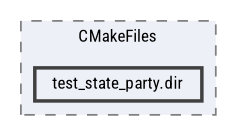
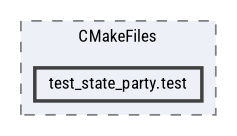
node "test_state_party.dir": label "test_state_party.dir" -> "test_state_party.test"
